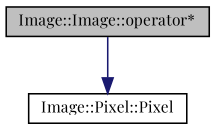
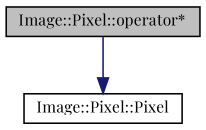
node "Image::Image::operator*": label "Image::Image::operator*" -> "Image::Pixel::operator*"
